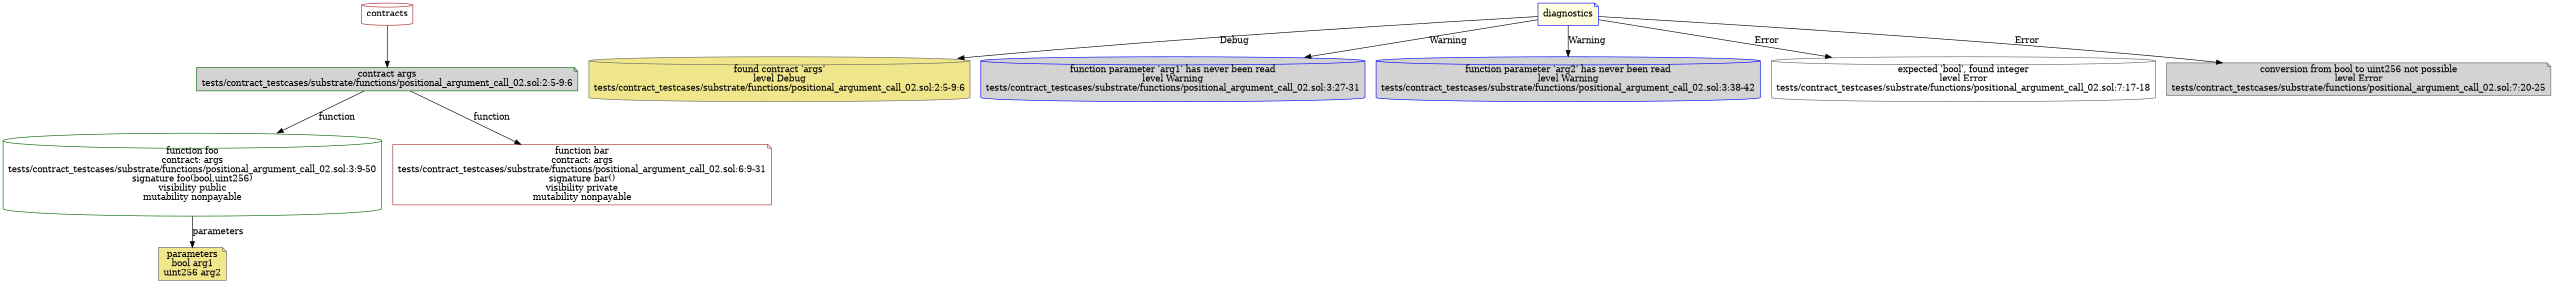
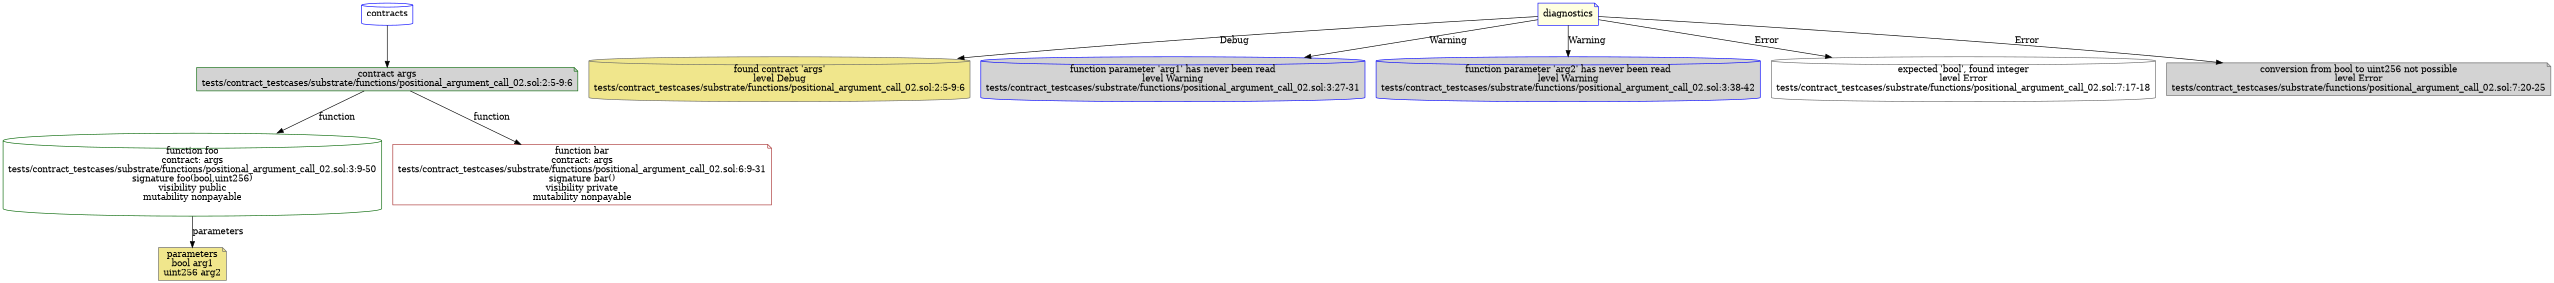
node "contracts": color brown -> blue
